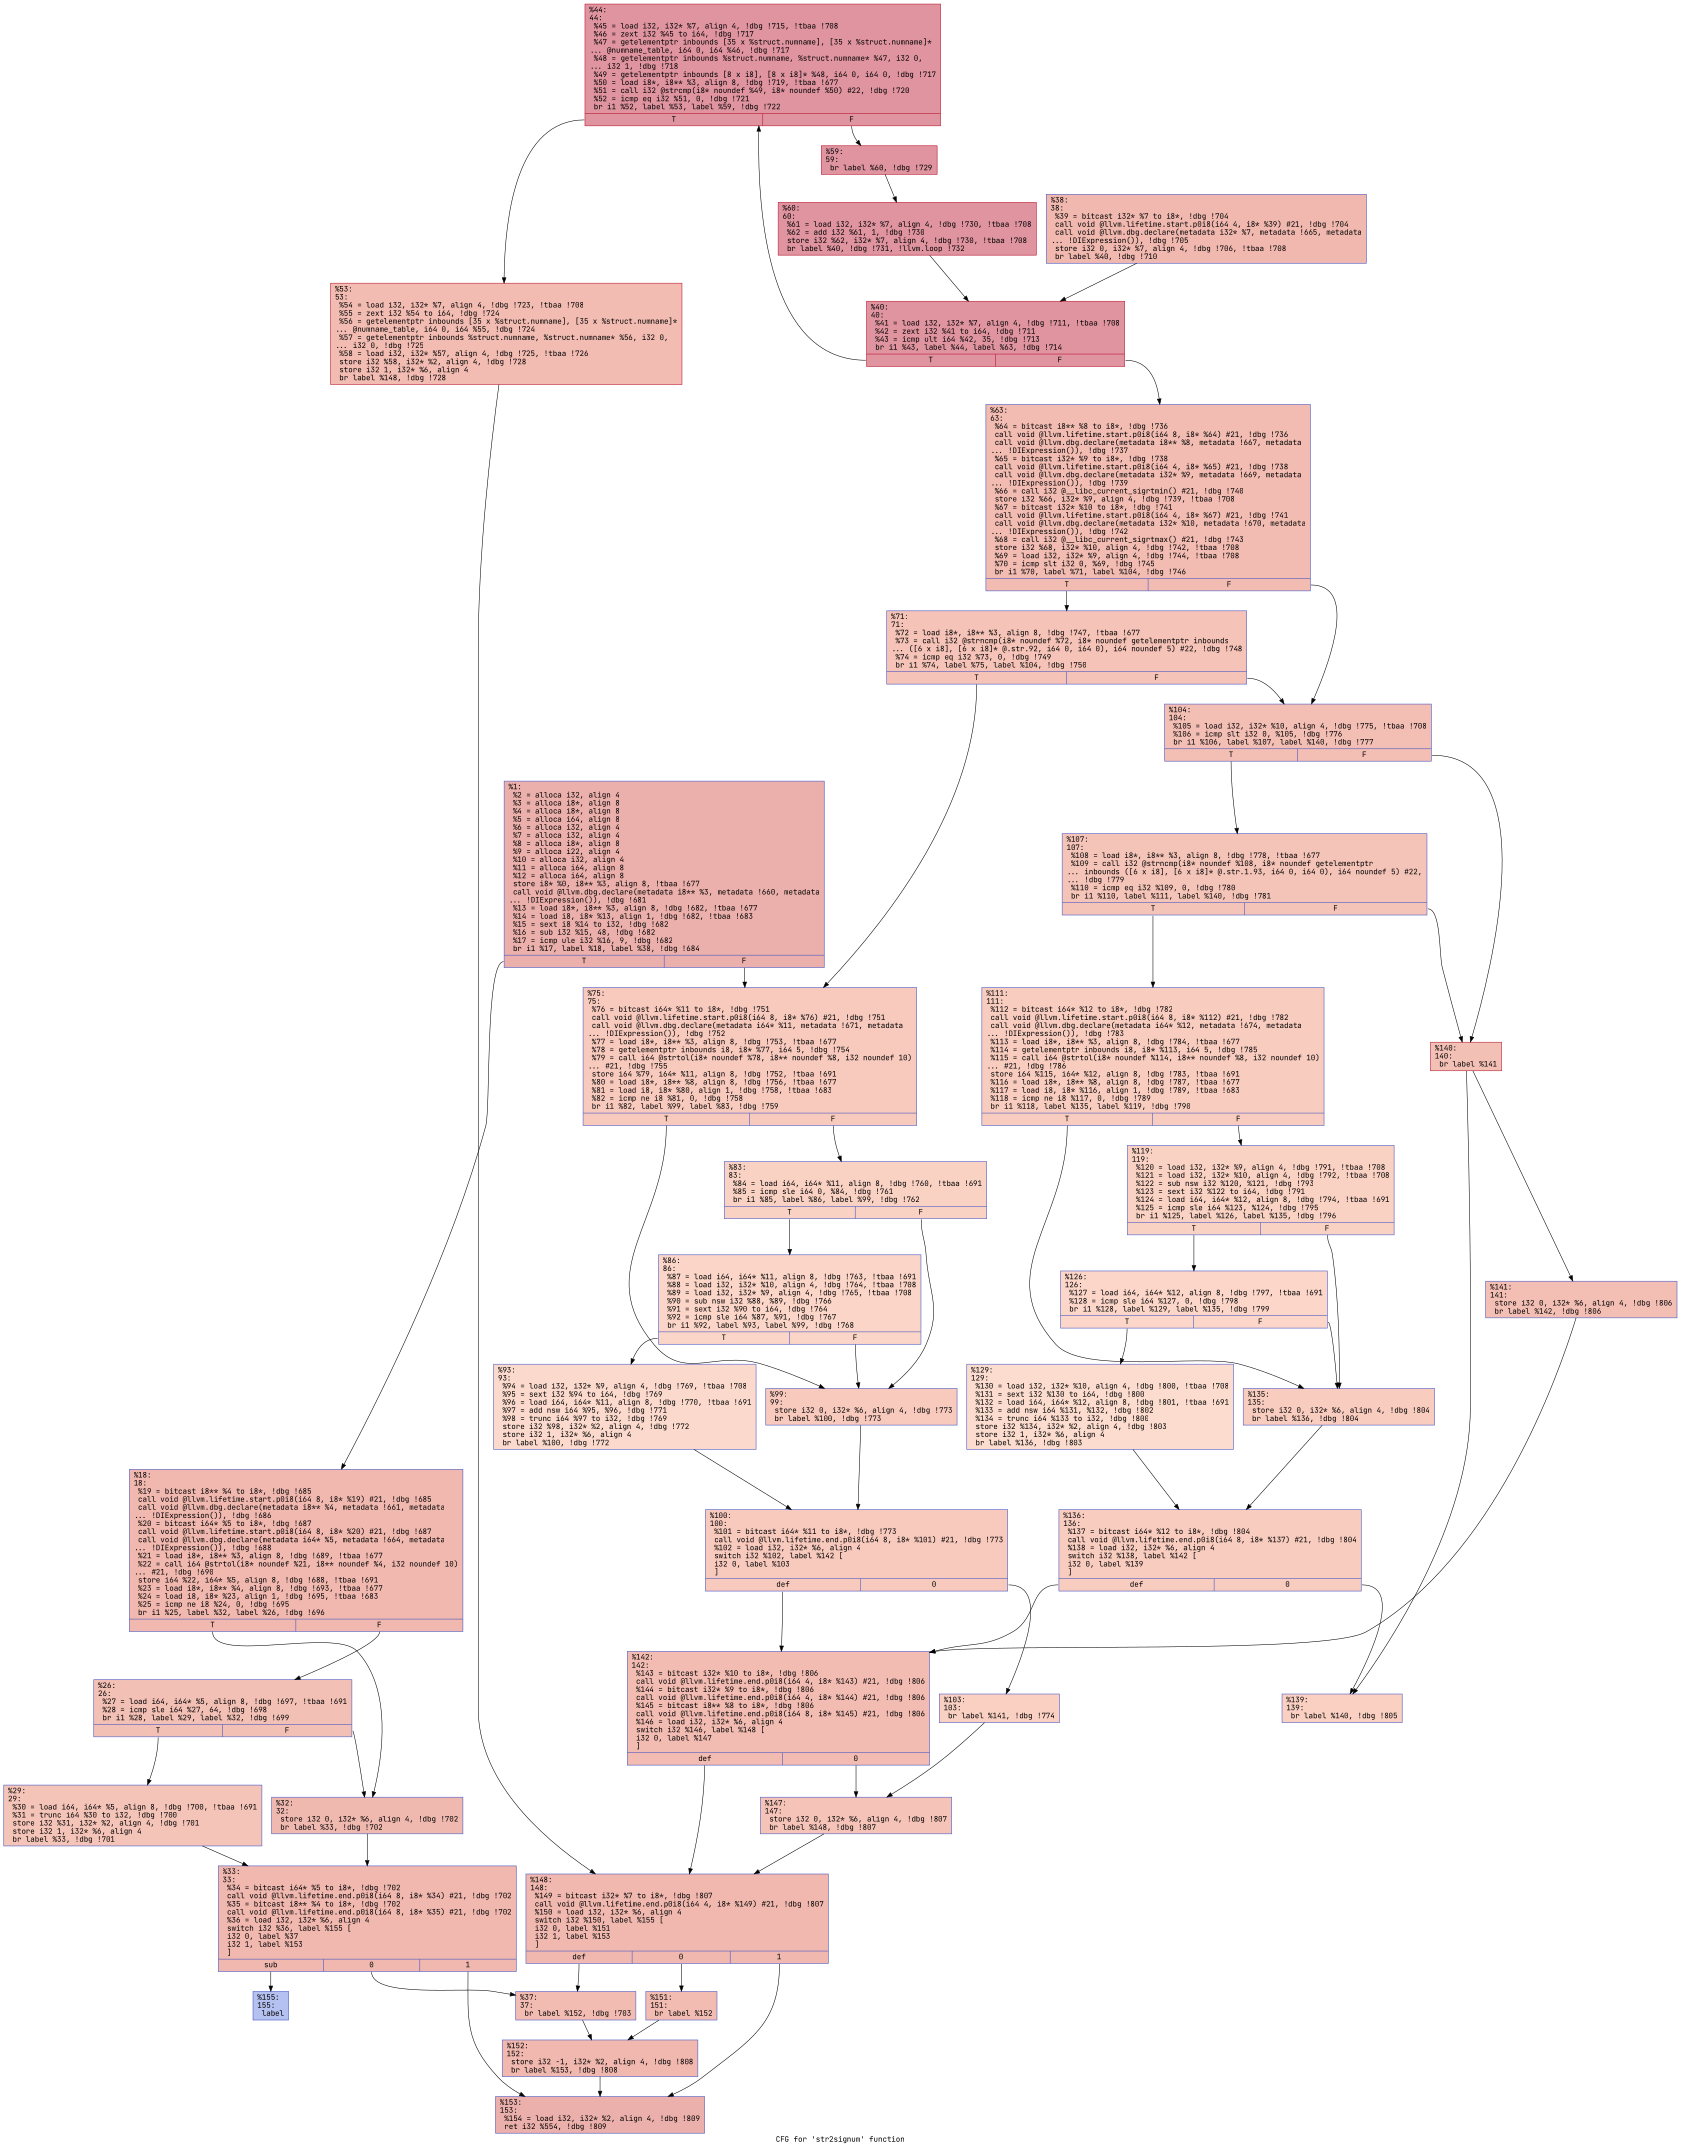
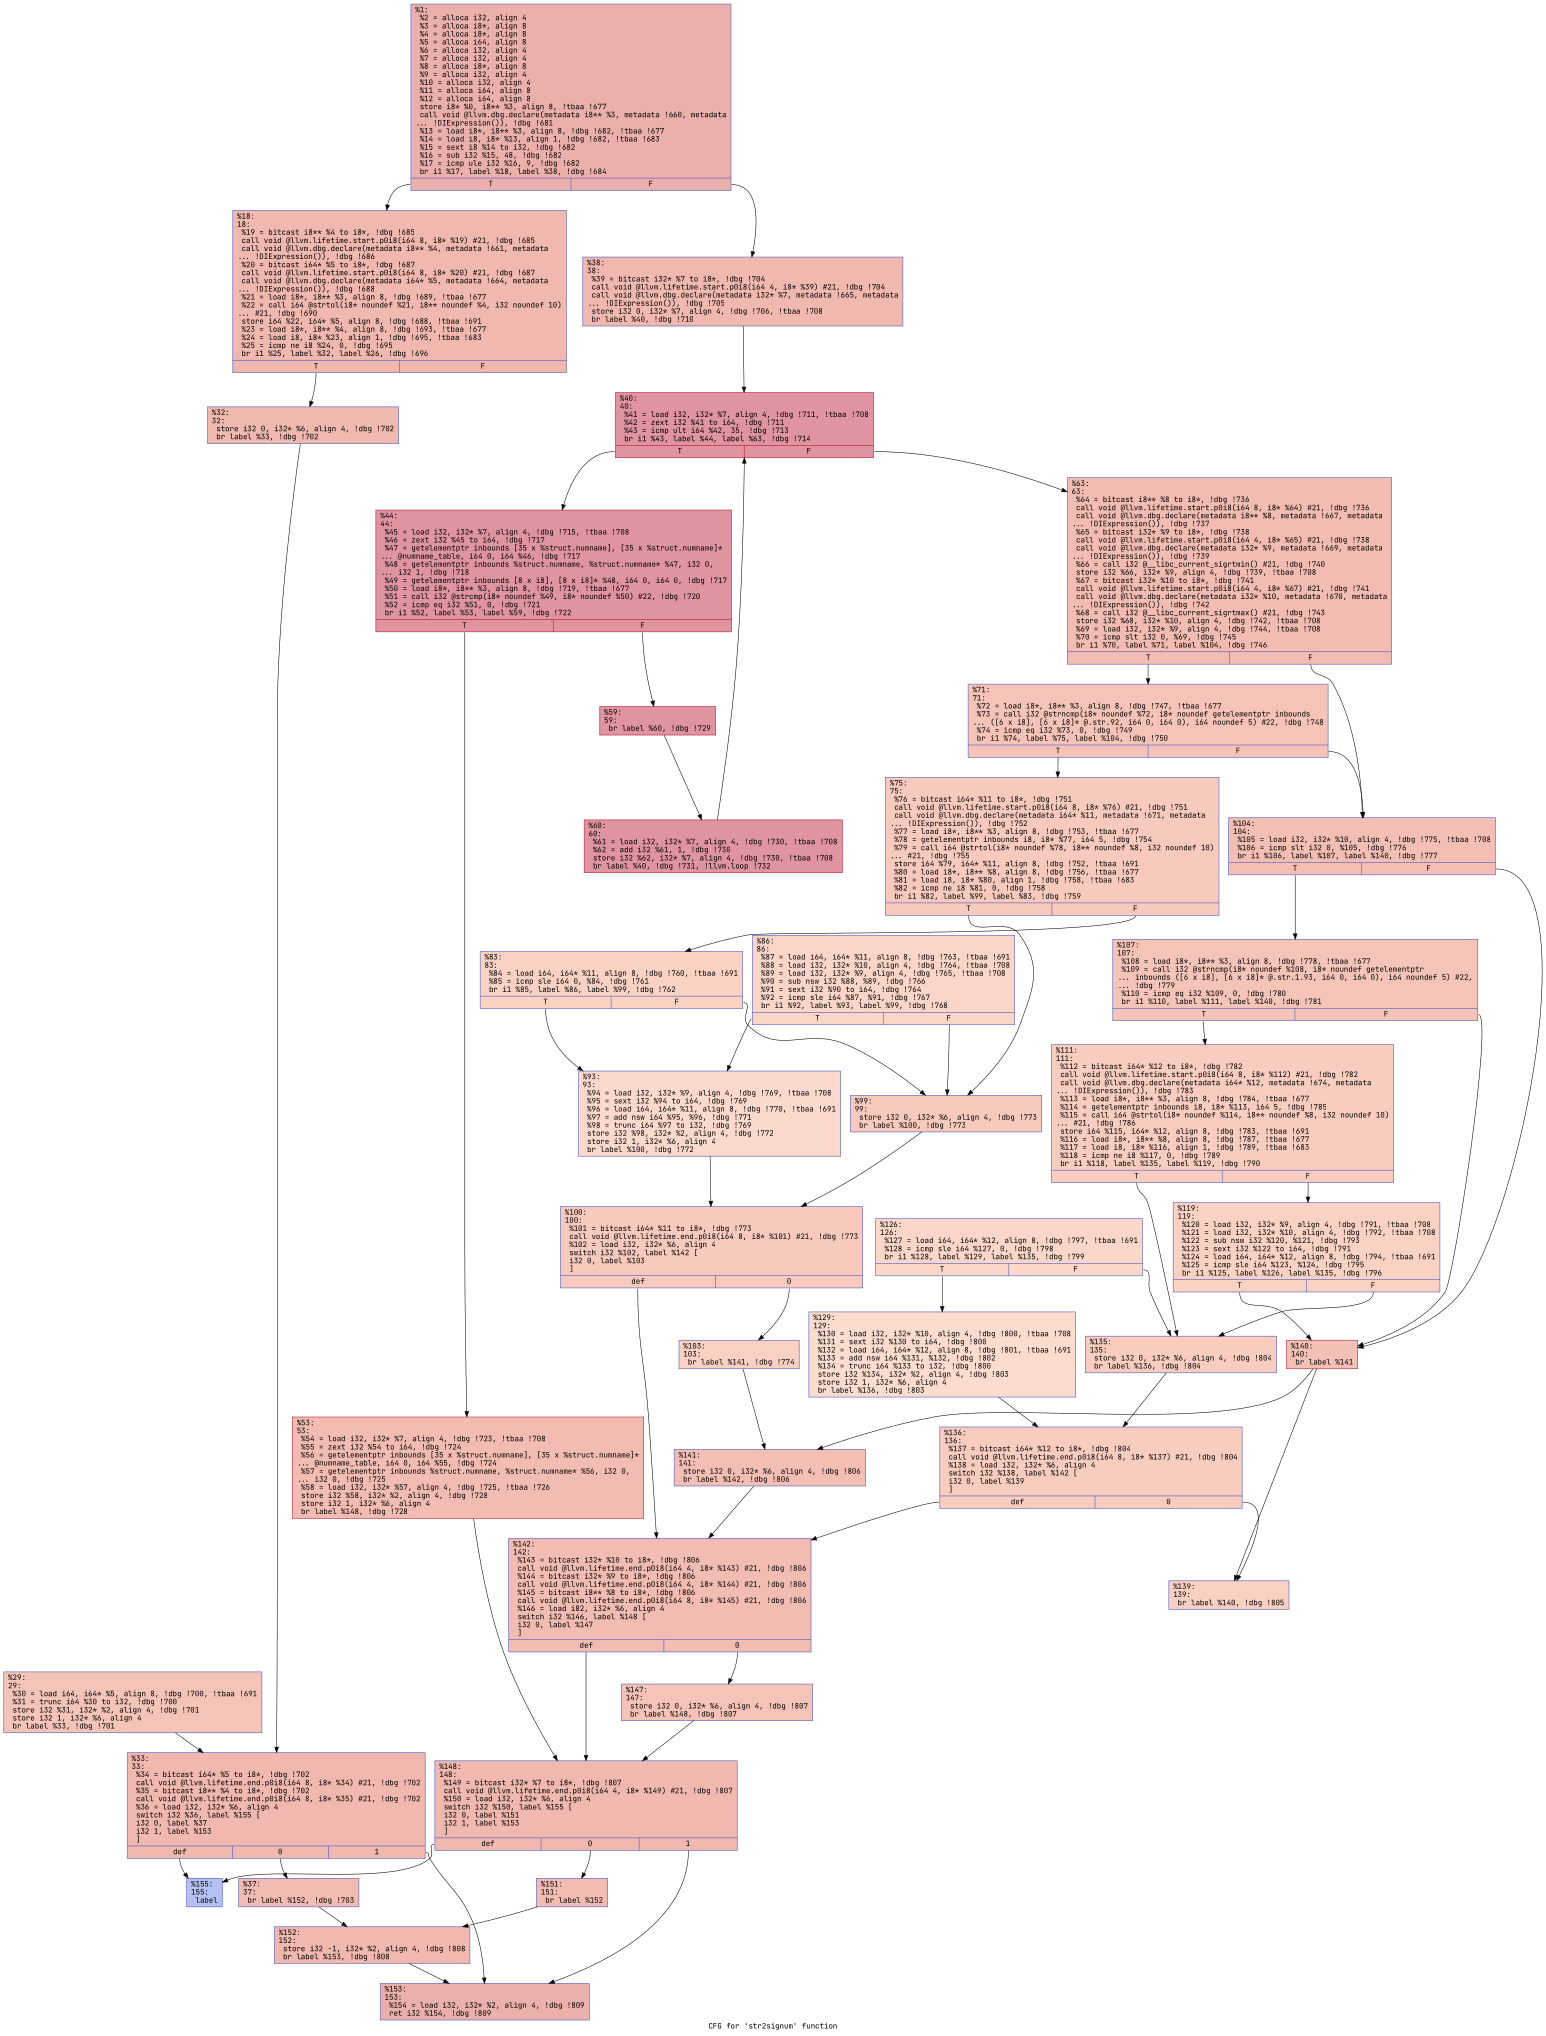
node "%1:": text "%9 = alloca i22, align 4" -> "%9 = alloca i32, align 4"
edge "%1:" -> "%75:": now "%1:" -> "%38:"
edge "%83:" -> "%86:": now "%83:" -> "%93:"
edge "%119:" -> "%126:": now "%119:" -> "%140:"
node "%26:": removed
node "%142:": text "%146 = load i32, i32* %6, align 4" -> "%146 = load i82, i32* %6, align 4"
edge "%103:" -> "%147:": now "%103:" -> "%141:"
node "%33:": text "sub" -> "def"
edge "%148:" -> "%37:": now "%148:" -> "%155:"
node "%153:": text "ret i32 %554, !dbg !809" -> "ret i32 %154, !dbg !809"
